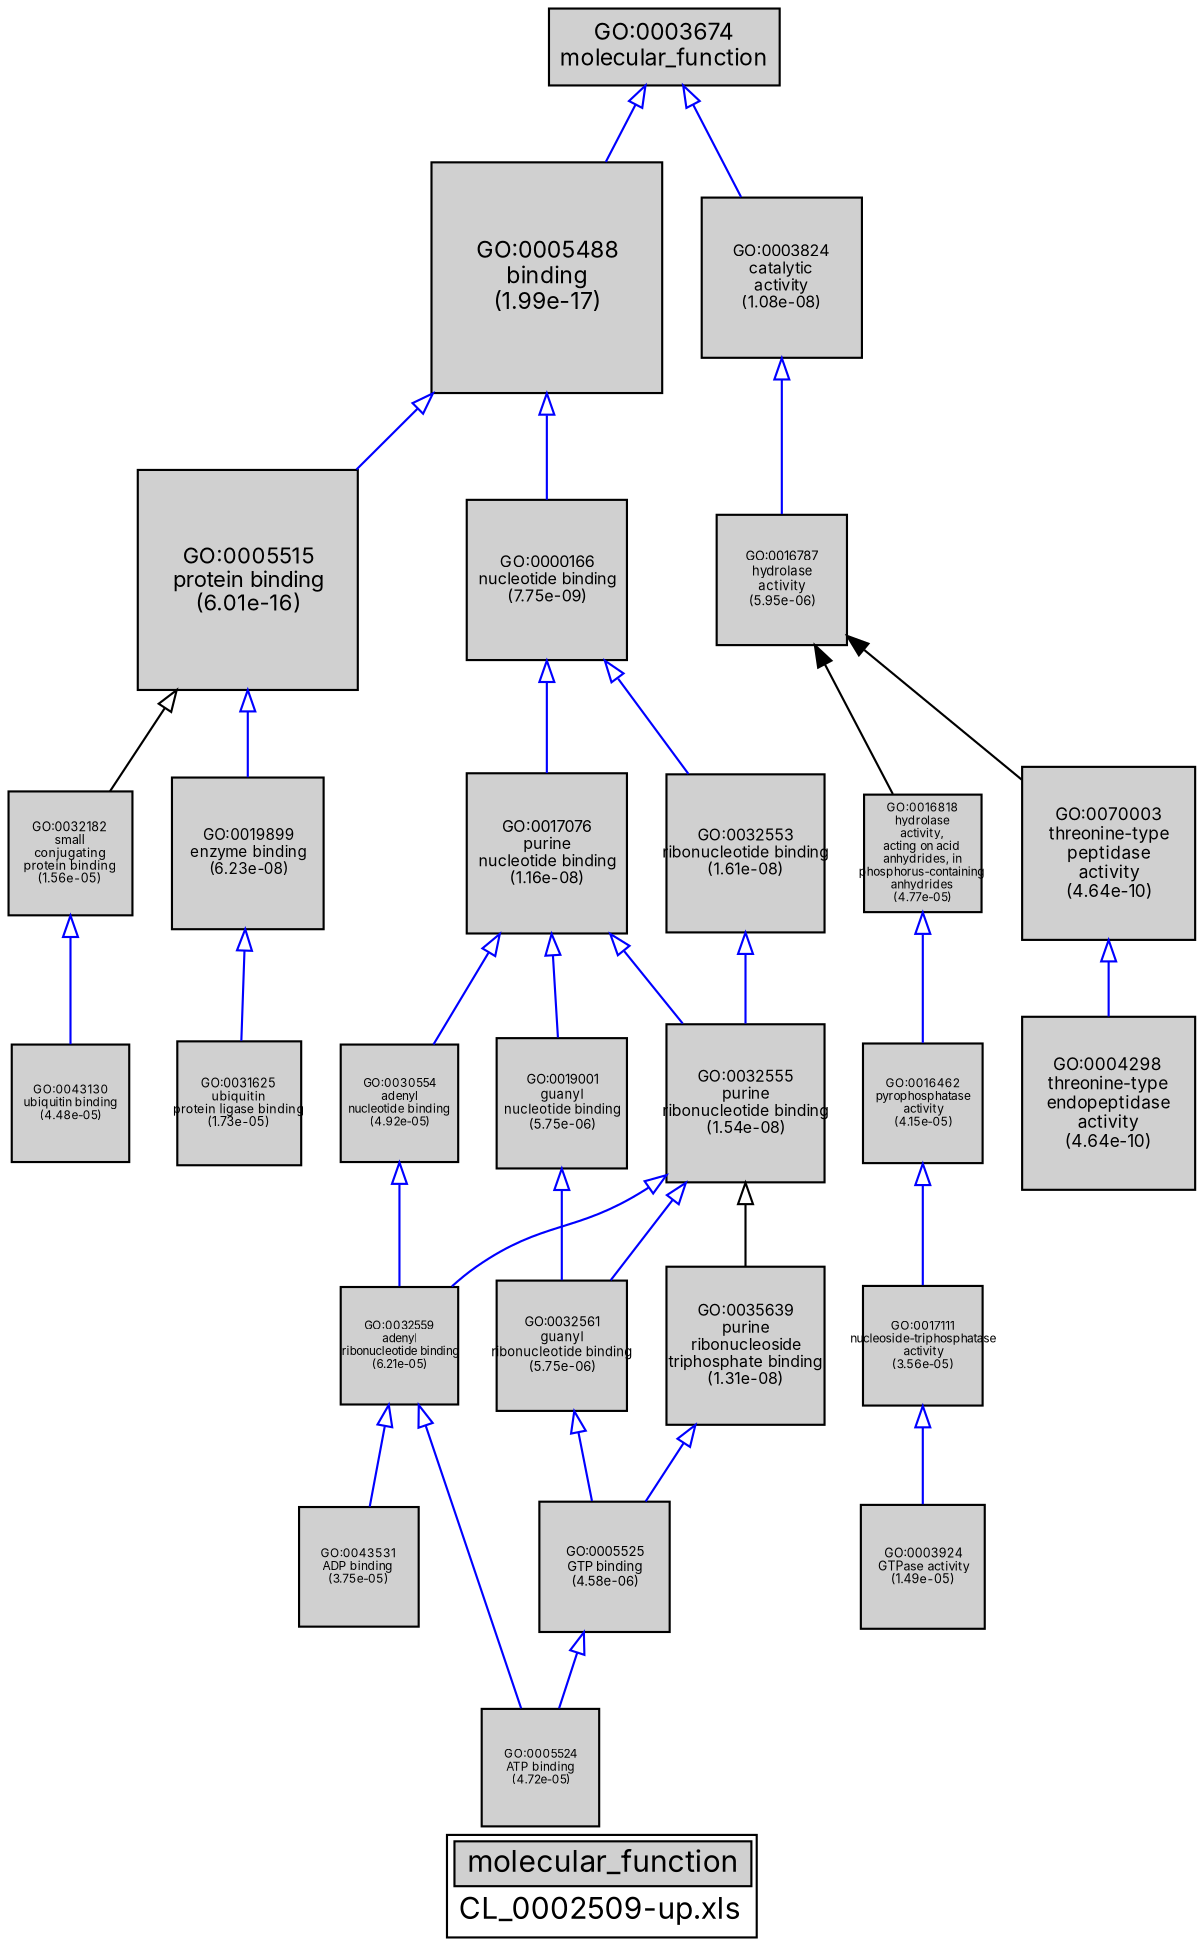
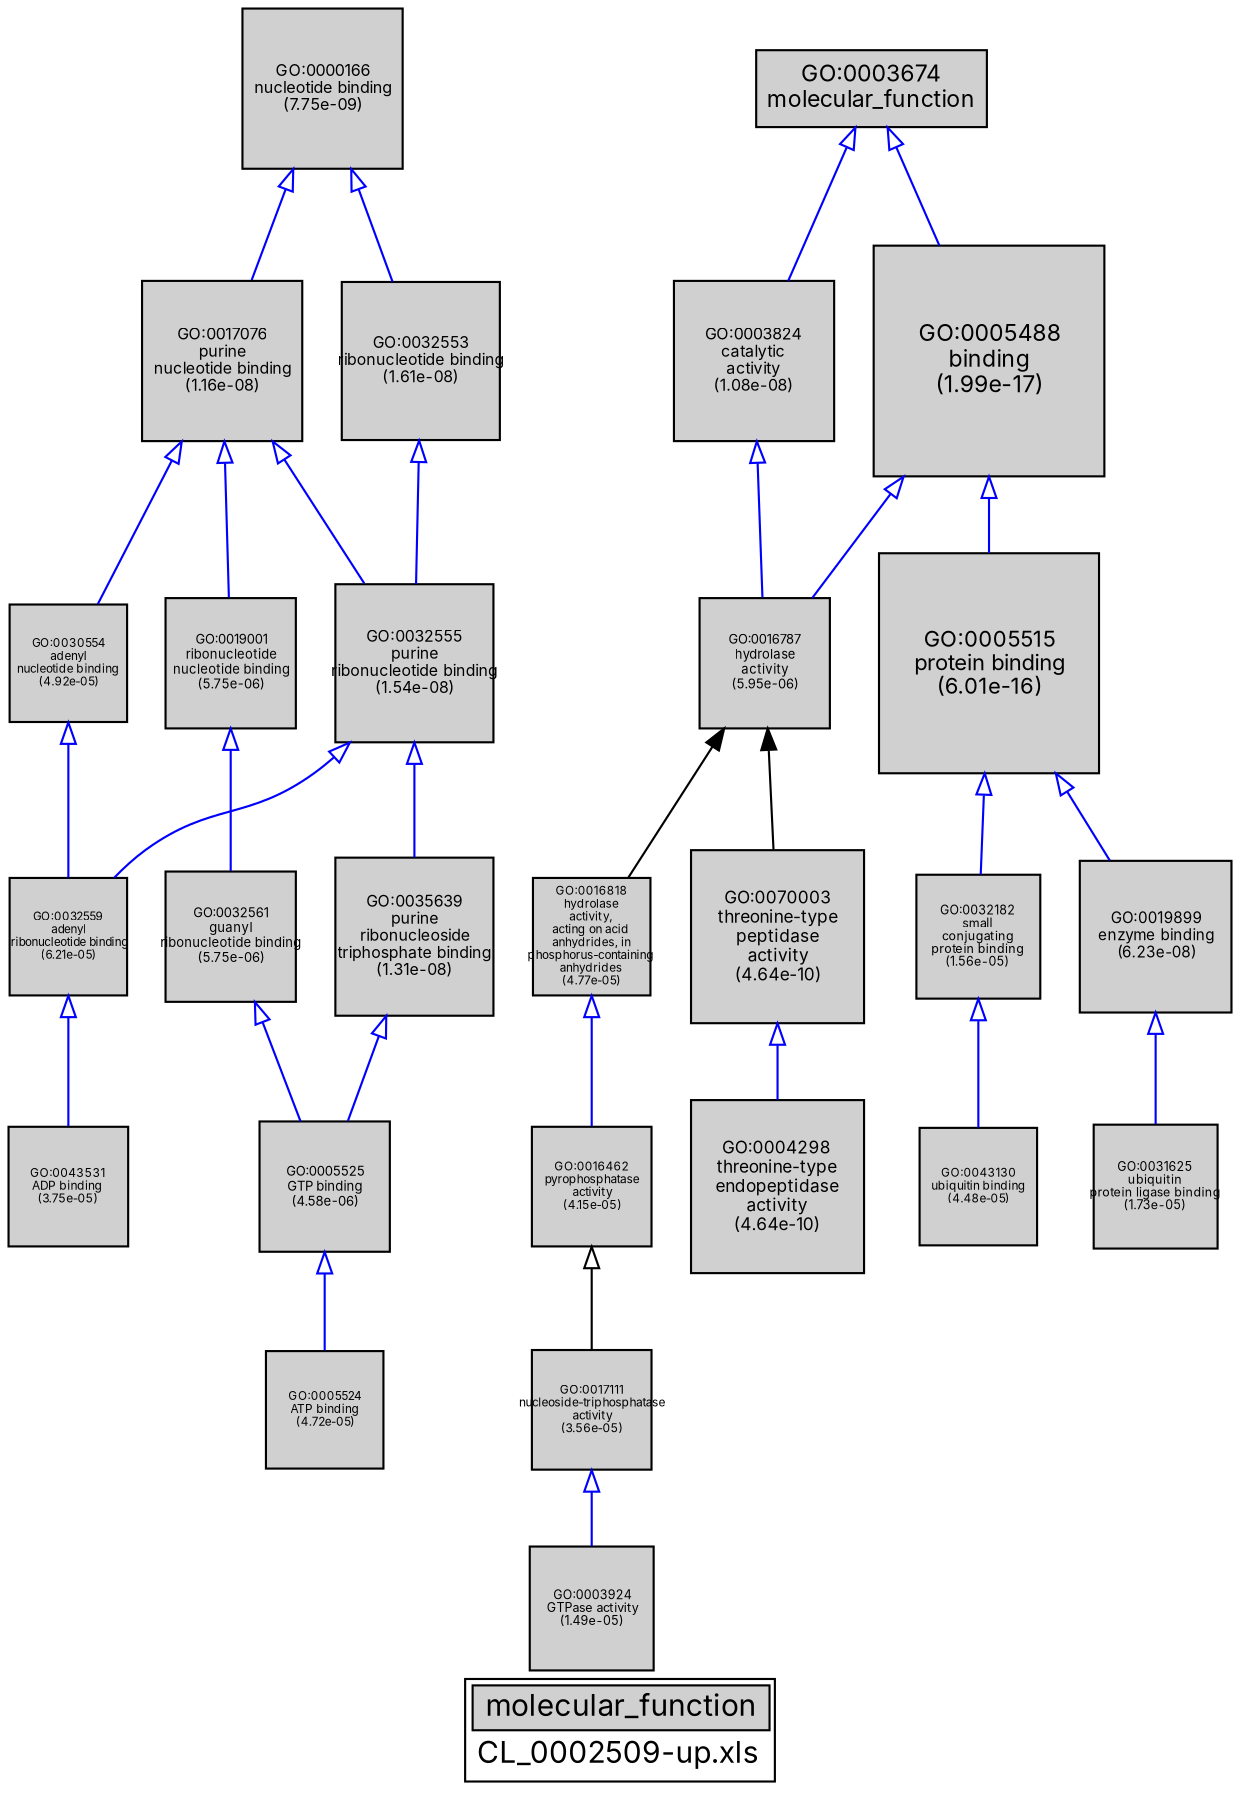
edge "GO:0000166" -> "GO:0005488": now "GO:0016787" -> "GO:0005488"
edge "GO:0032182" -> "GO:0005515": color black -> blue
node "GO:0019001": text "guanyl" -> "ribonucleotide"
edge "GO:0017111" -> "GO:0016462": color blue -> black
edge "GO:0035639" -> "GO:0032555": color black -> blue
edge "GO:0032561" -> "GO:0032555": removed
edge "GO:0005524" -> "GO:0032559": removed
